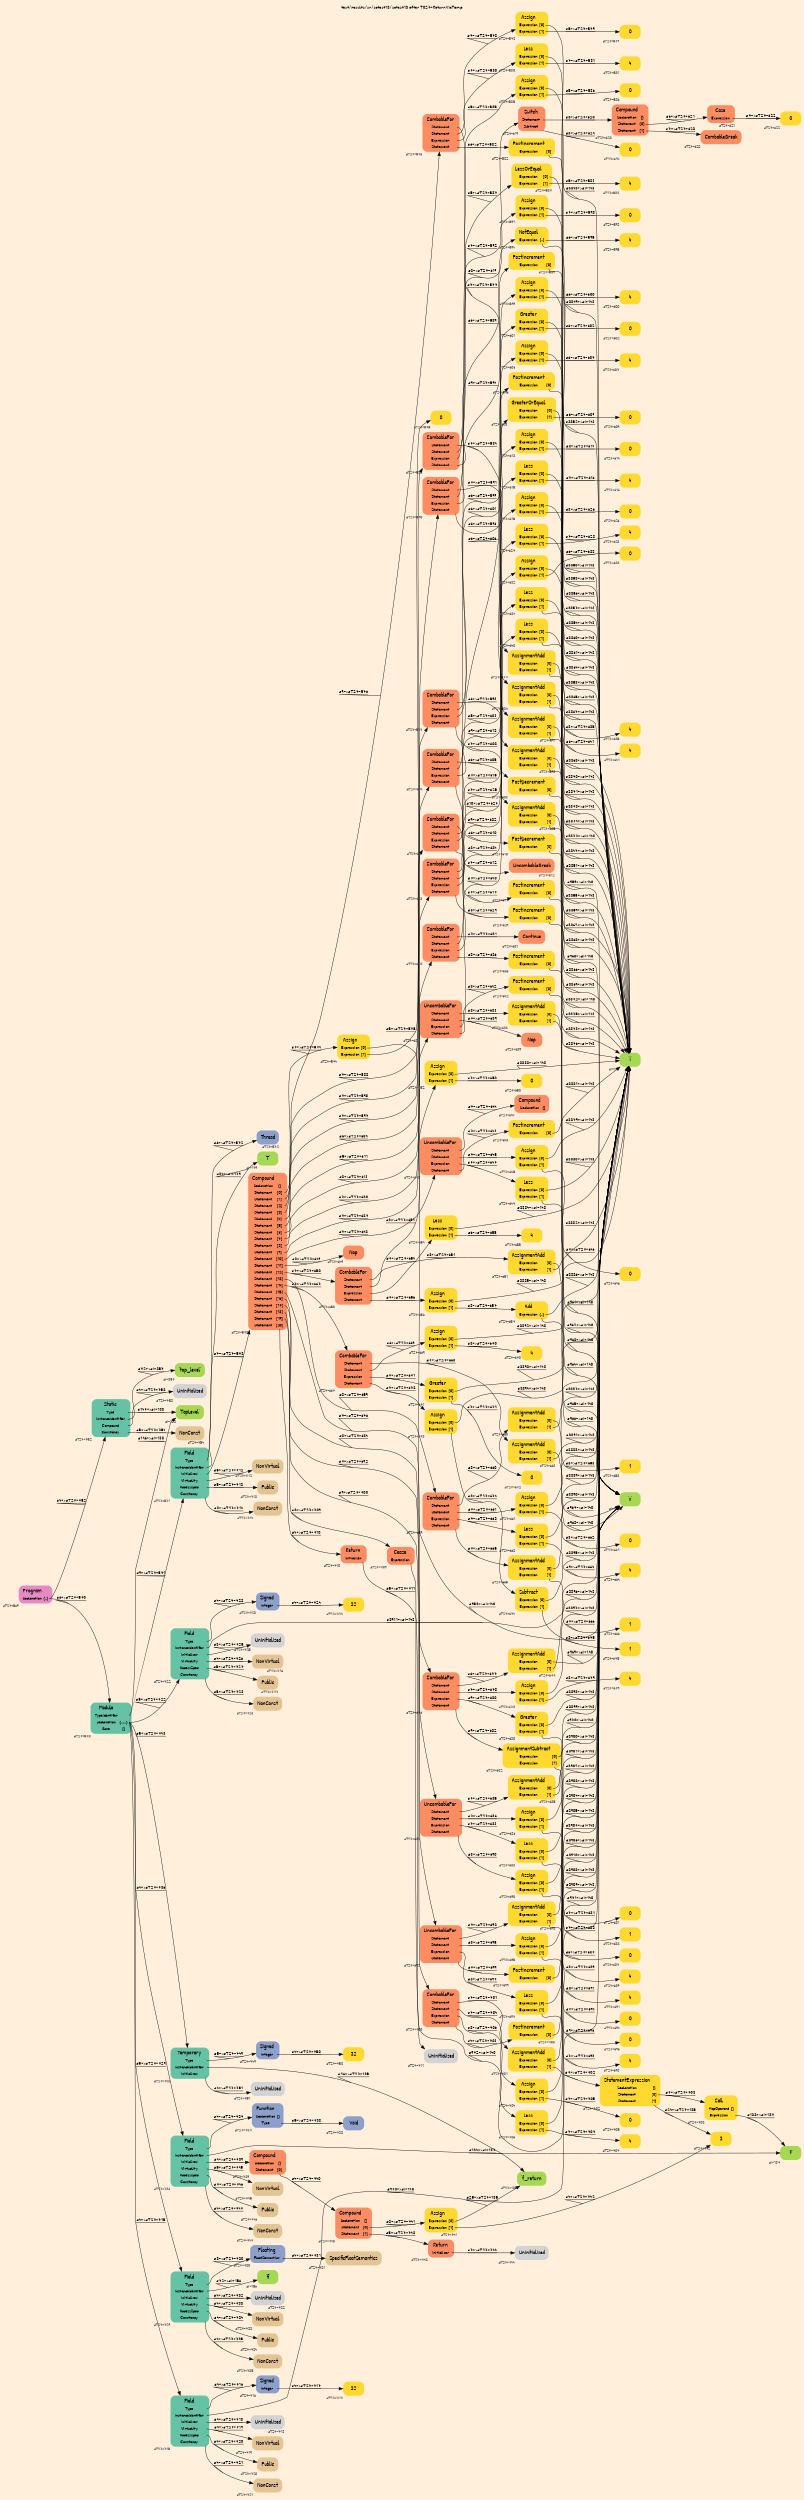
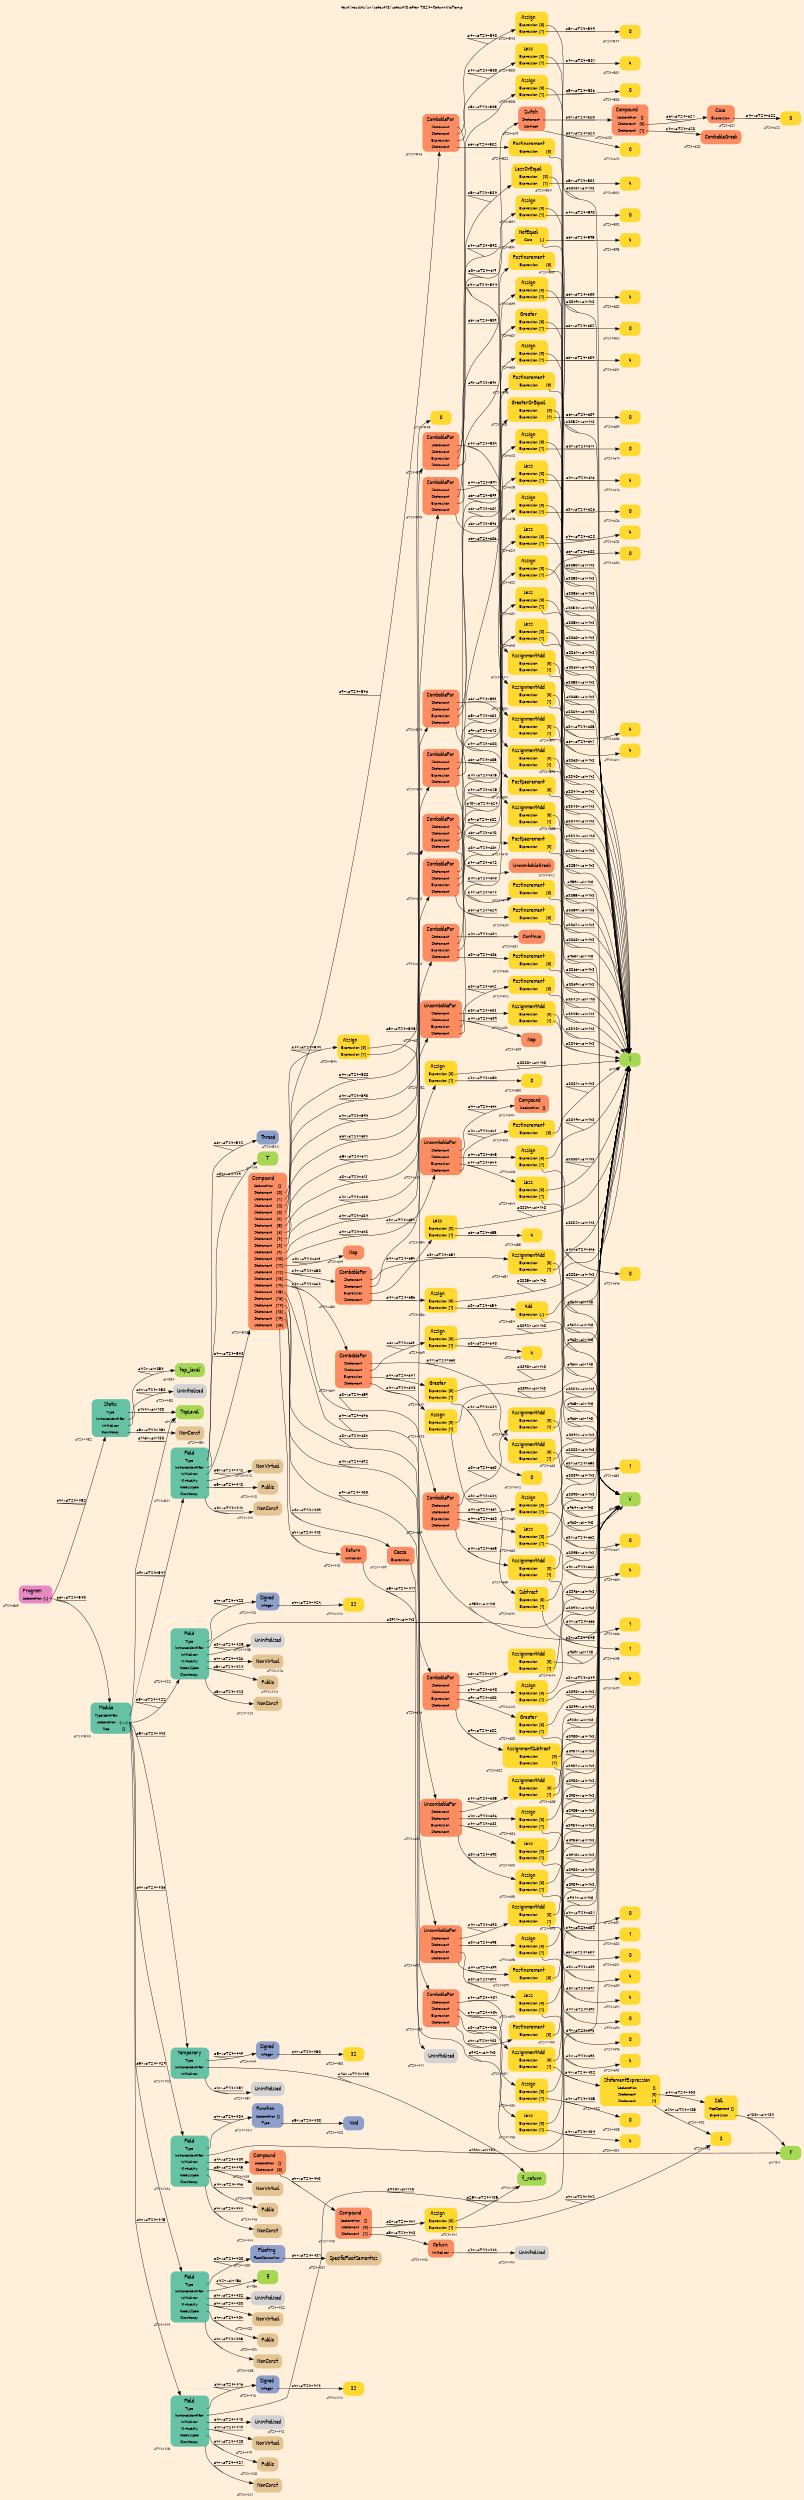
node "NotEqual": text "Expression" -> "Case"
node "Static": text "Compound" -> "Initialiser"
node "Module": text "Base" -> "Nop"
